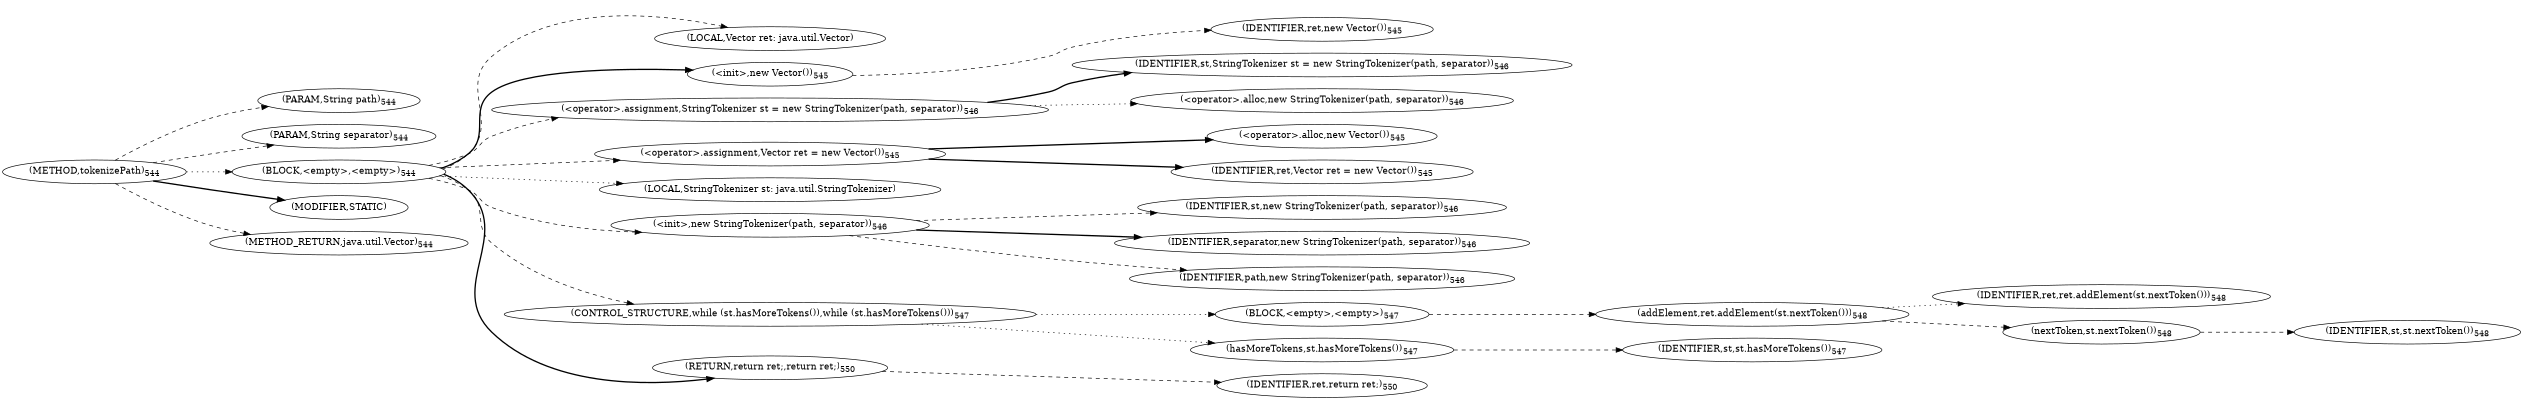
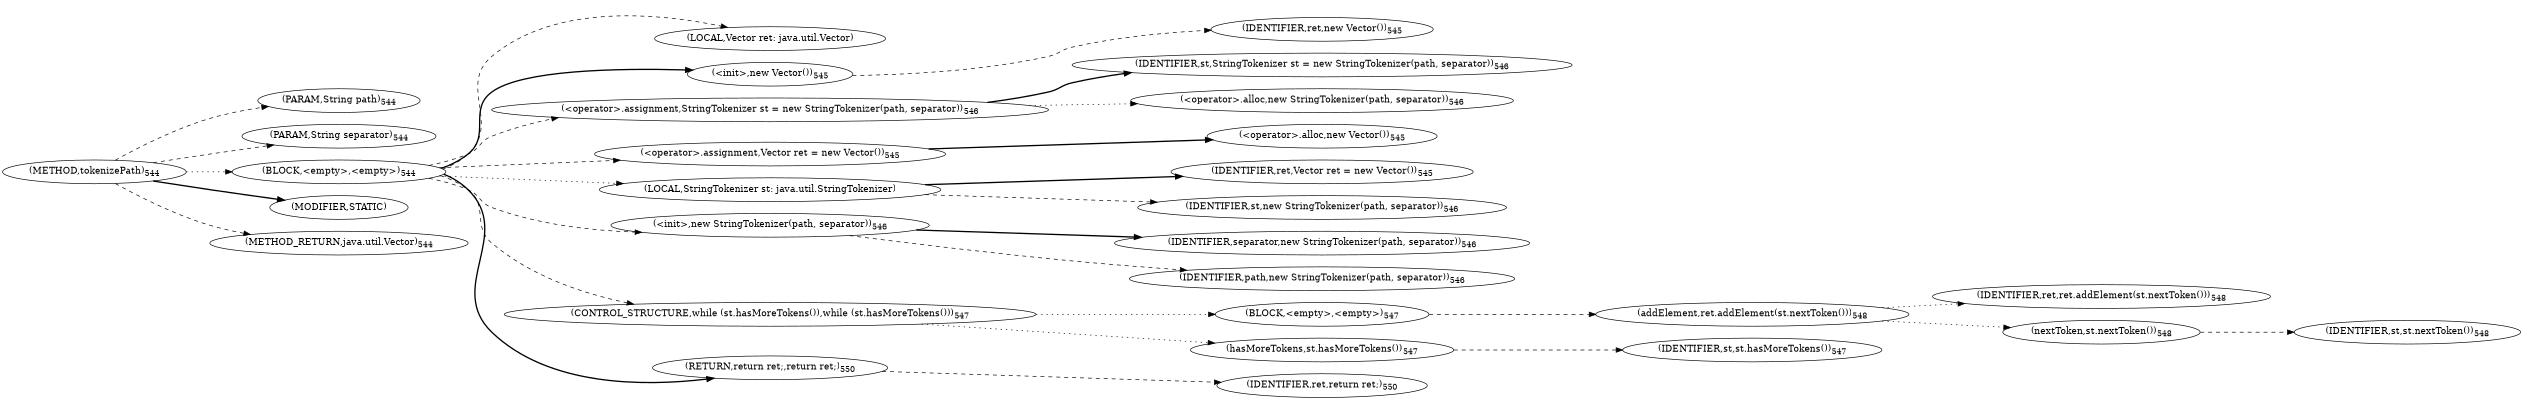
edge "(<operator>.assignment,Vector ret = new Vector())" -> "(IDENTIFIER,ret,Vector ret = new Vector())": now "(LOCAL,StringTokenizer st: java.util.StringTokenizer)" -> "(IDENTIFIER,ret,Vector ret = new Vector())"
edge "(<init>,new StringTokenizer(path, separator))" -> "(IDENTIFIER,st,new StringTokenizer(path, separator))": now "(LOCAL,StringTokenizer st: java.util.StringTokenizer)" -> "(IDENTIFIER,st,new StringTokenizer(path, separator))"
edge "(addElement,ret.addElement(st.nextToken()))" -> "(nextToken,st.nextToken())": style dashed -> dotted
